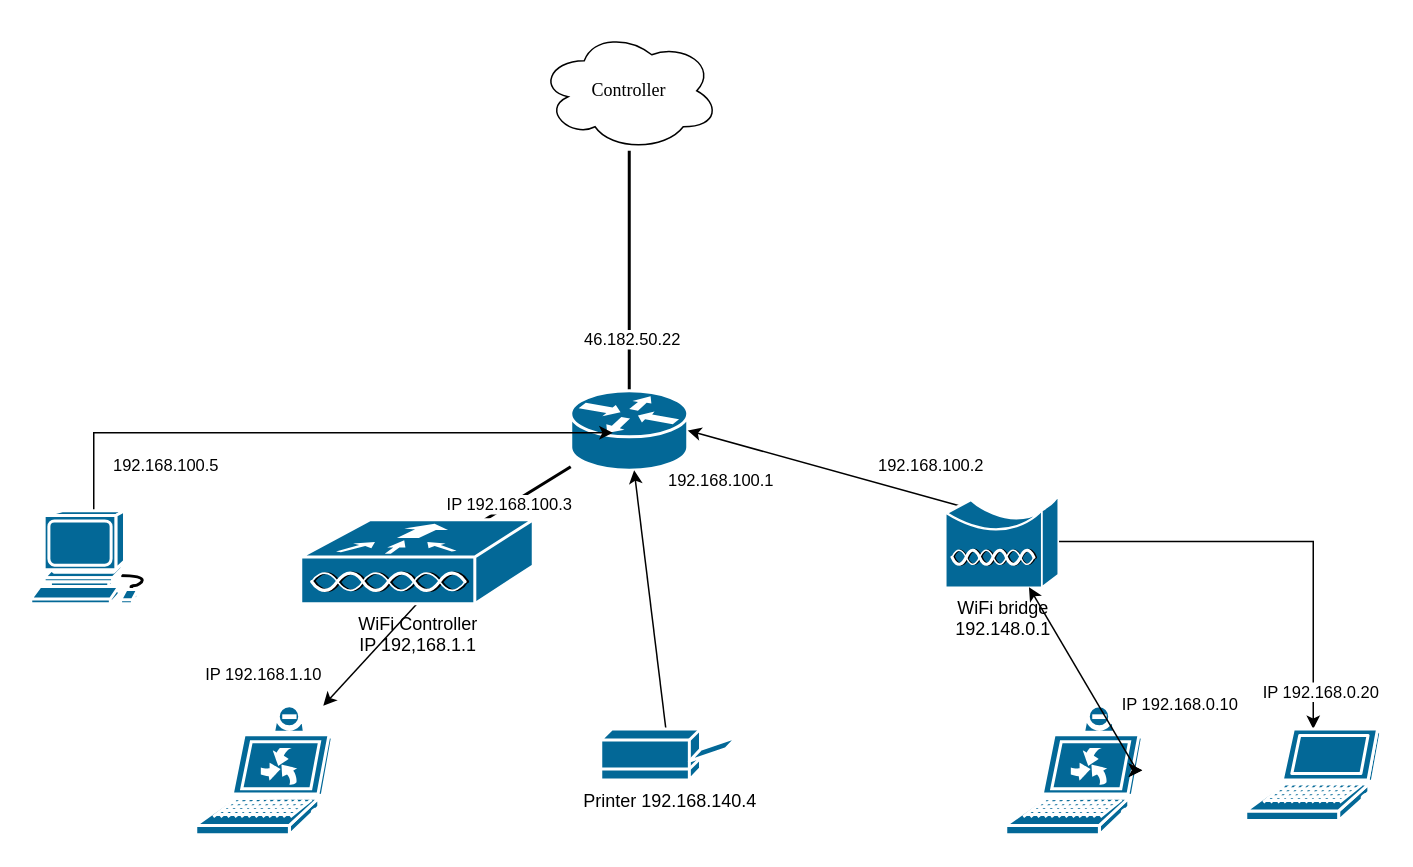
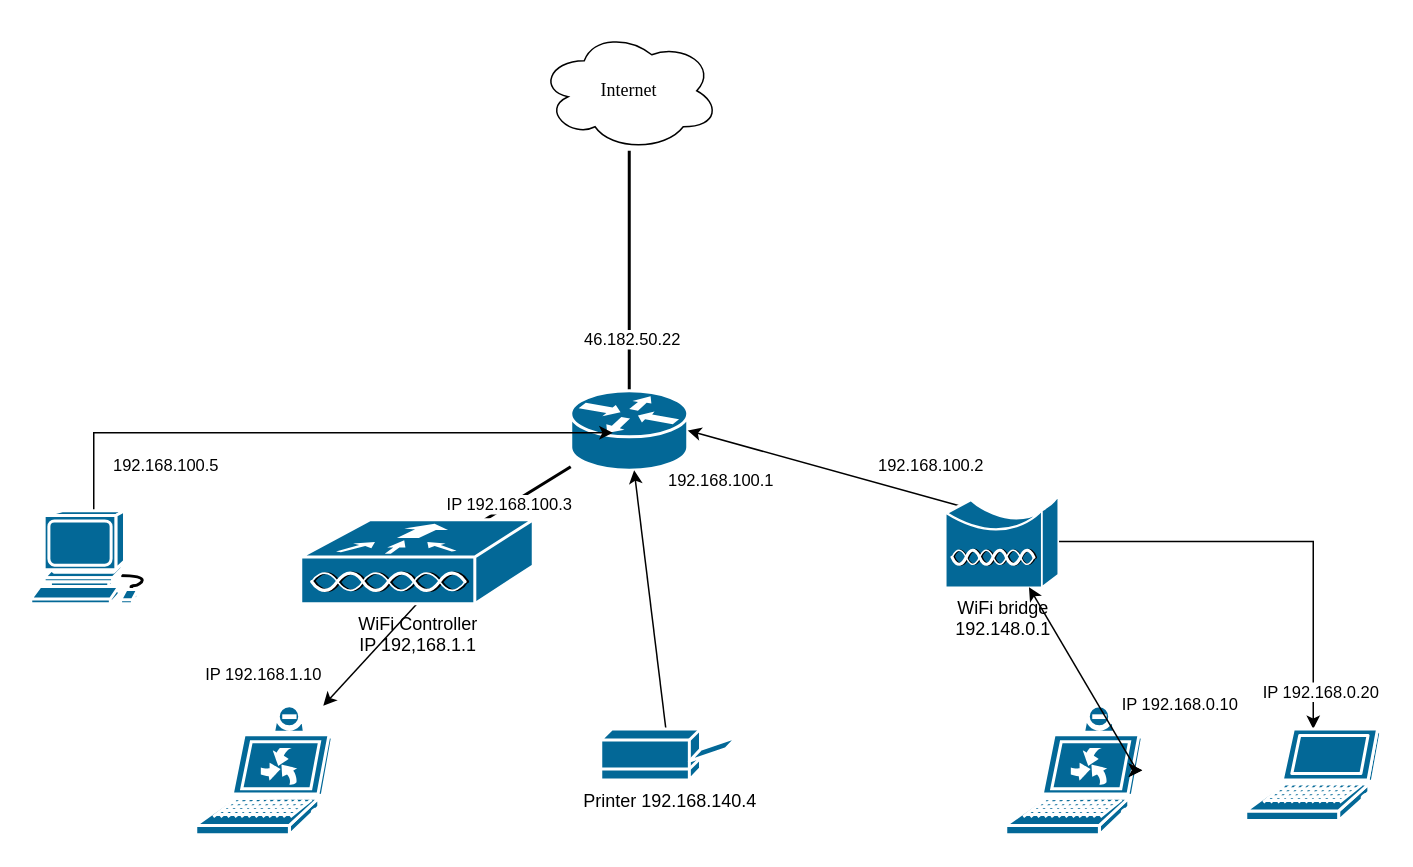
node "Controller": label "Controller" -> "Internet"
